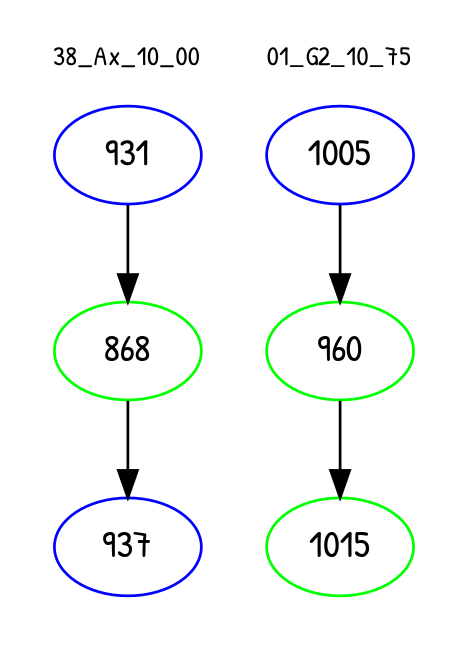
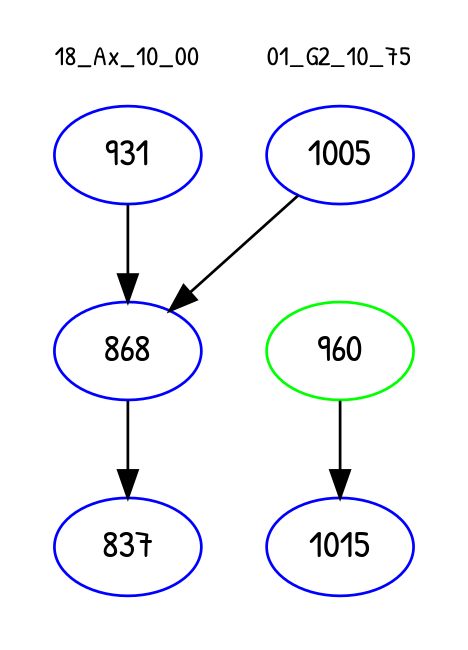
cluster "38_Ax_10_00": label "38_Ax_10_00" -> "18_Ax_10_00"
edge "1005" -> "960": now "1005" -> "868"
node "868": color green -> blue
node "937": label "937" -> "837"
node "1015": color green -> blue
